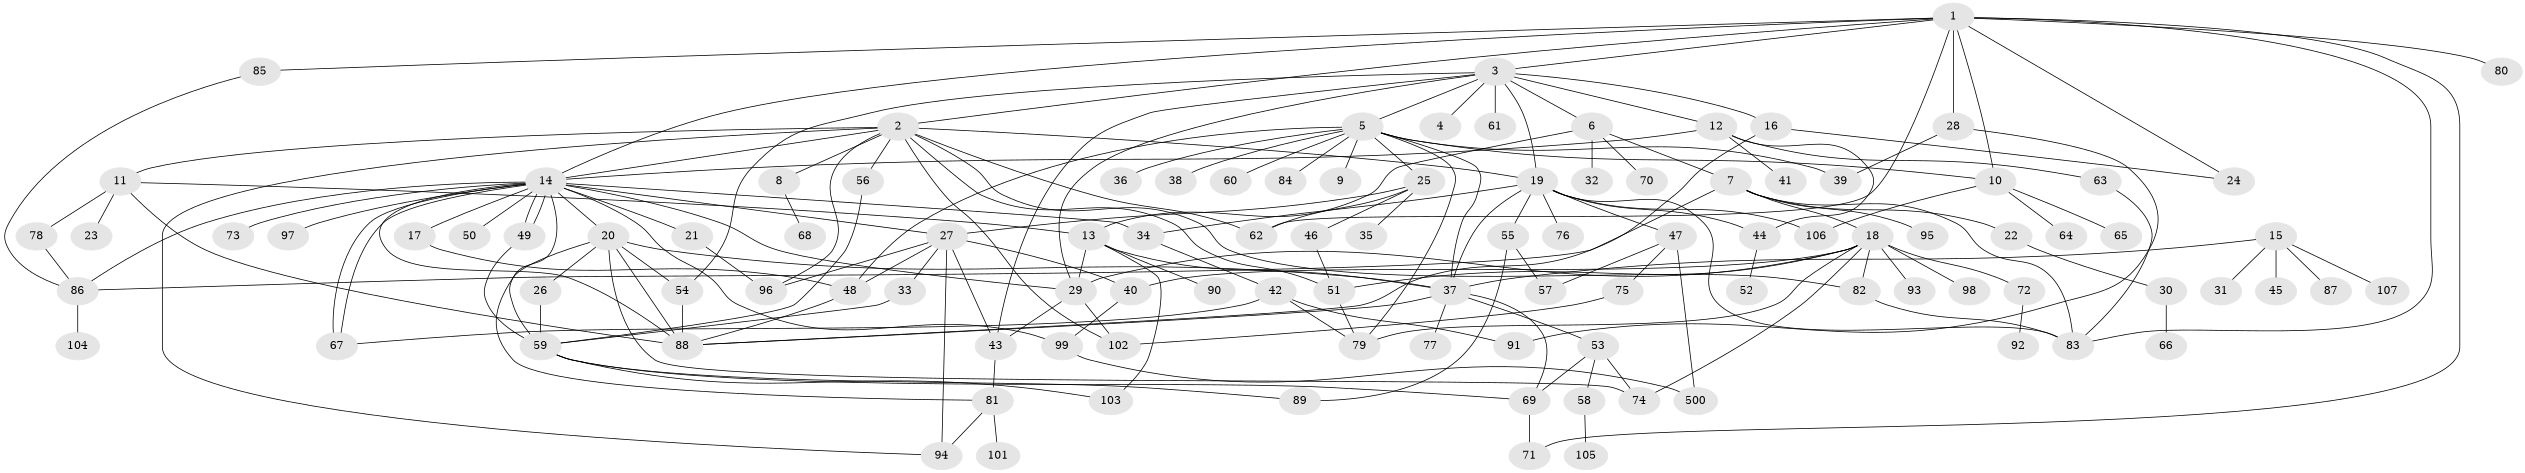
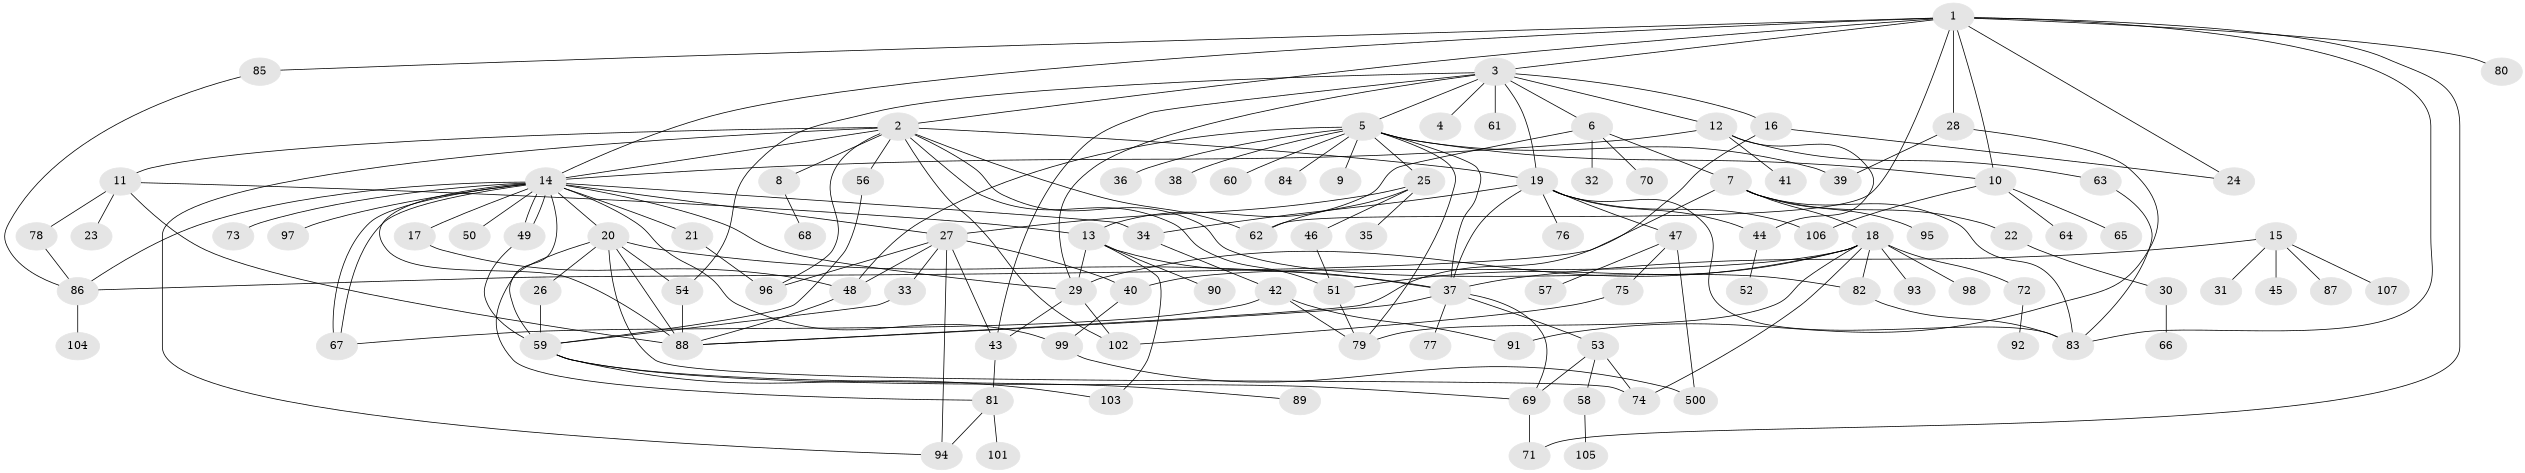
node "55": removed
